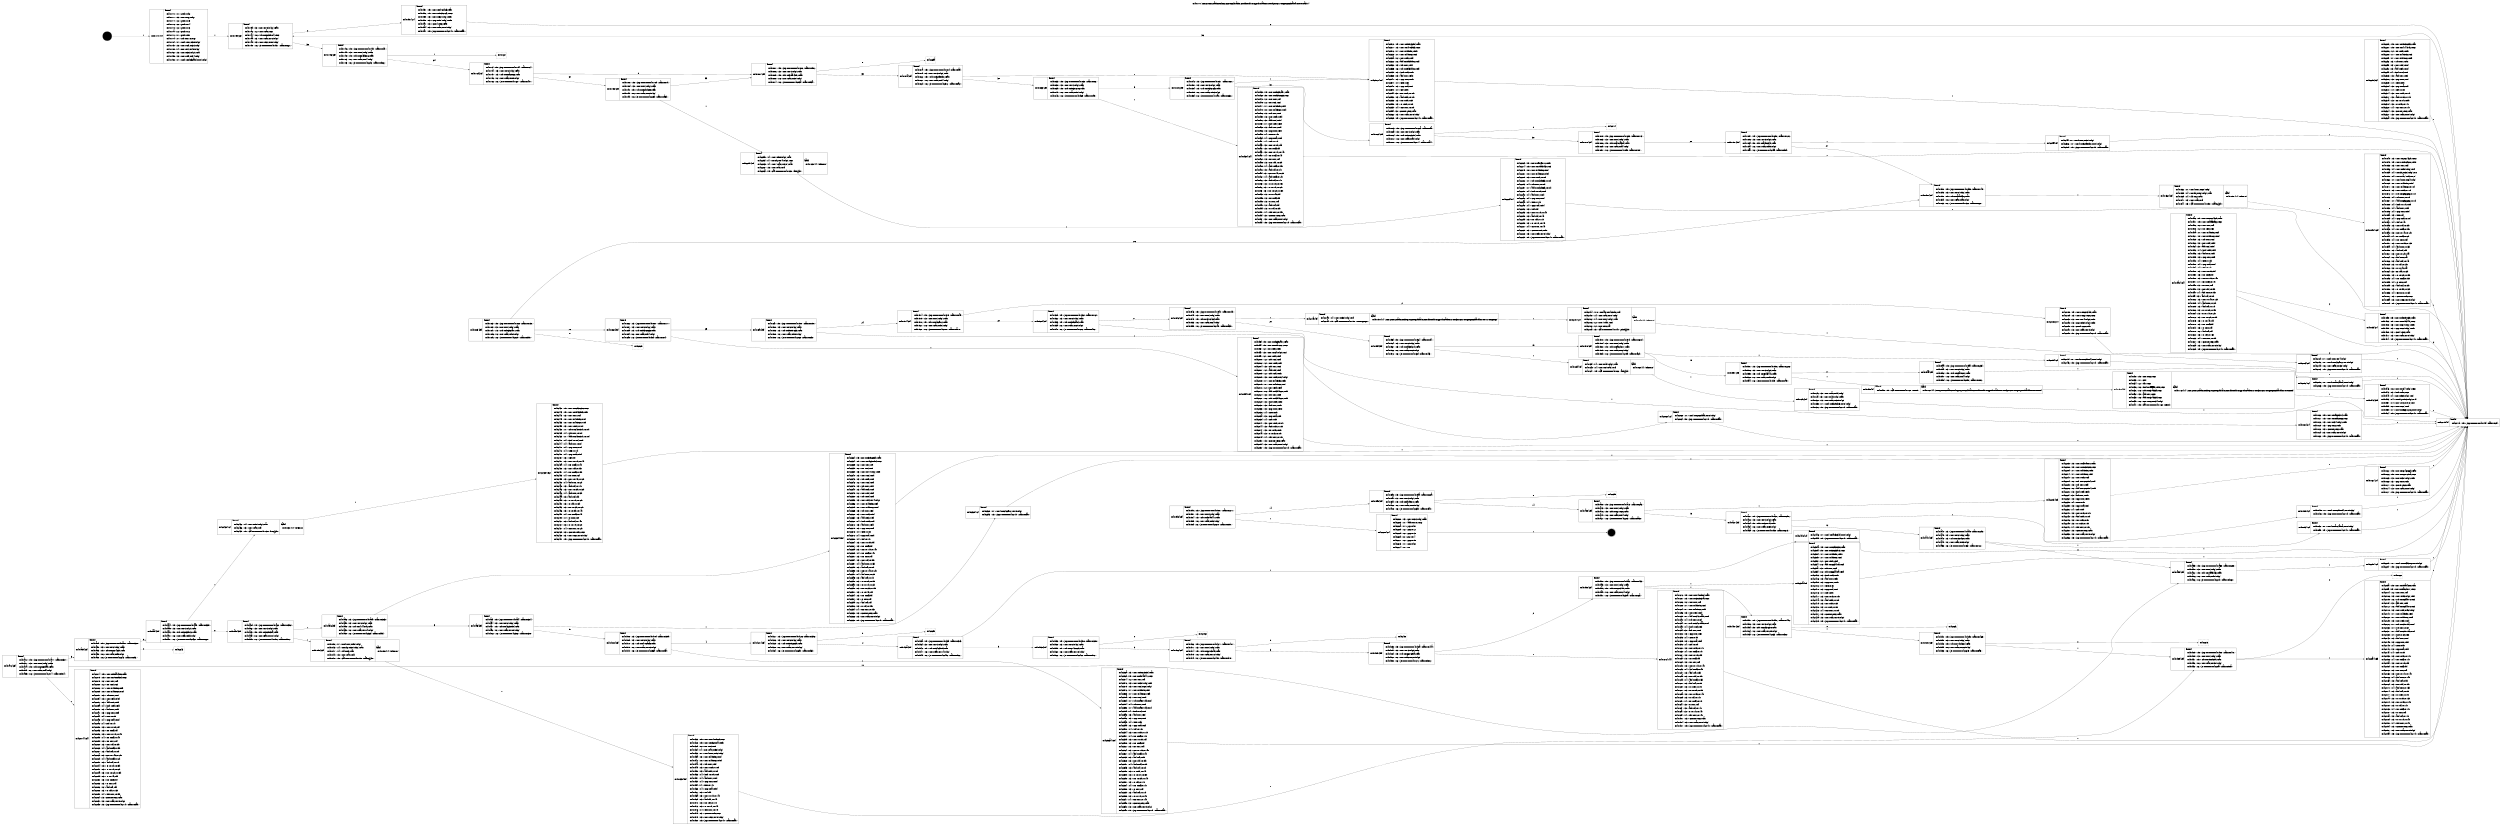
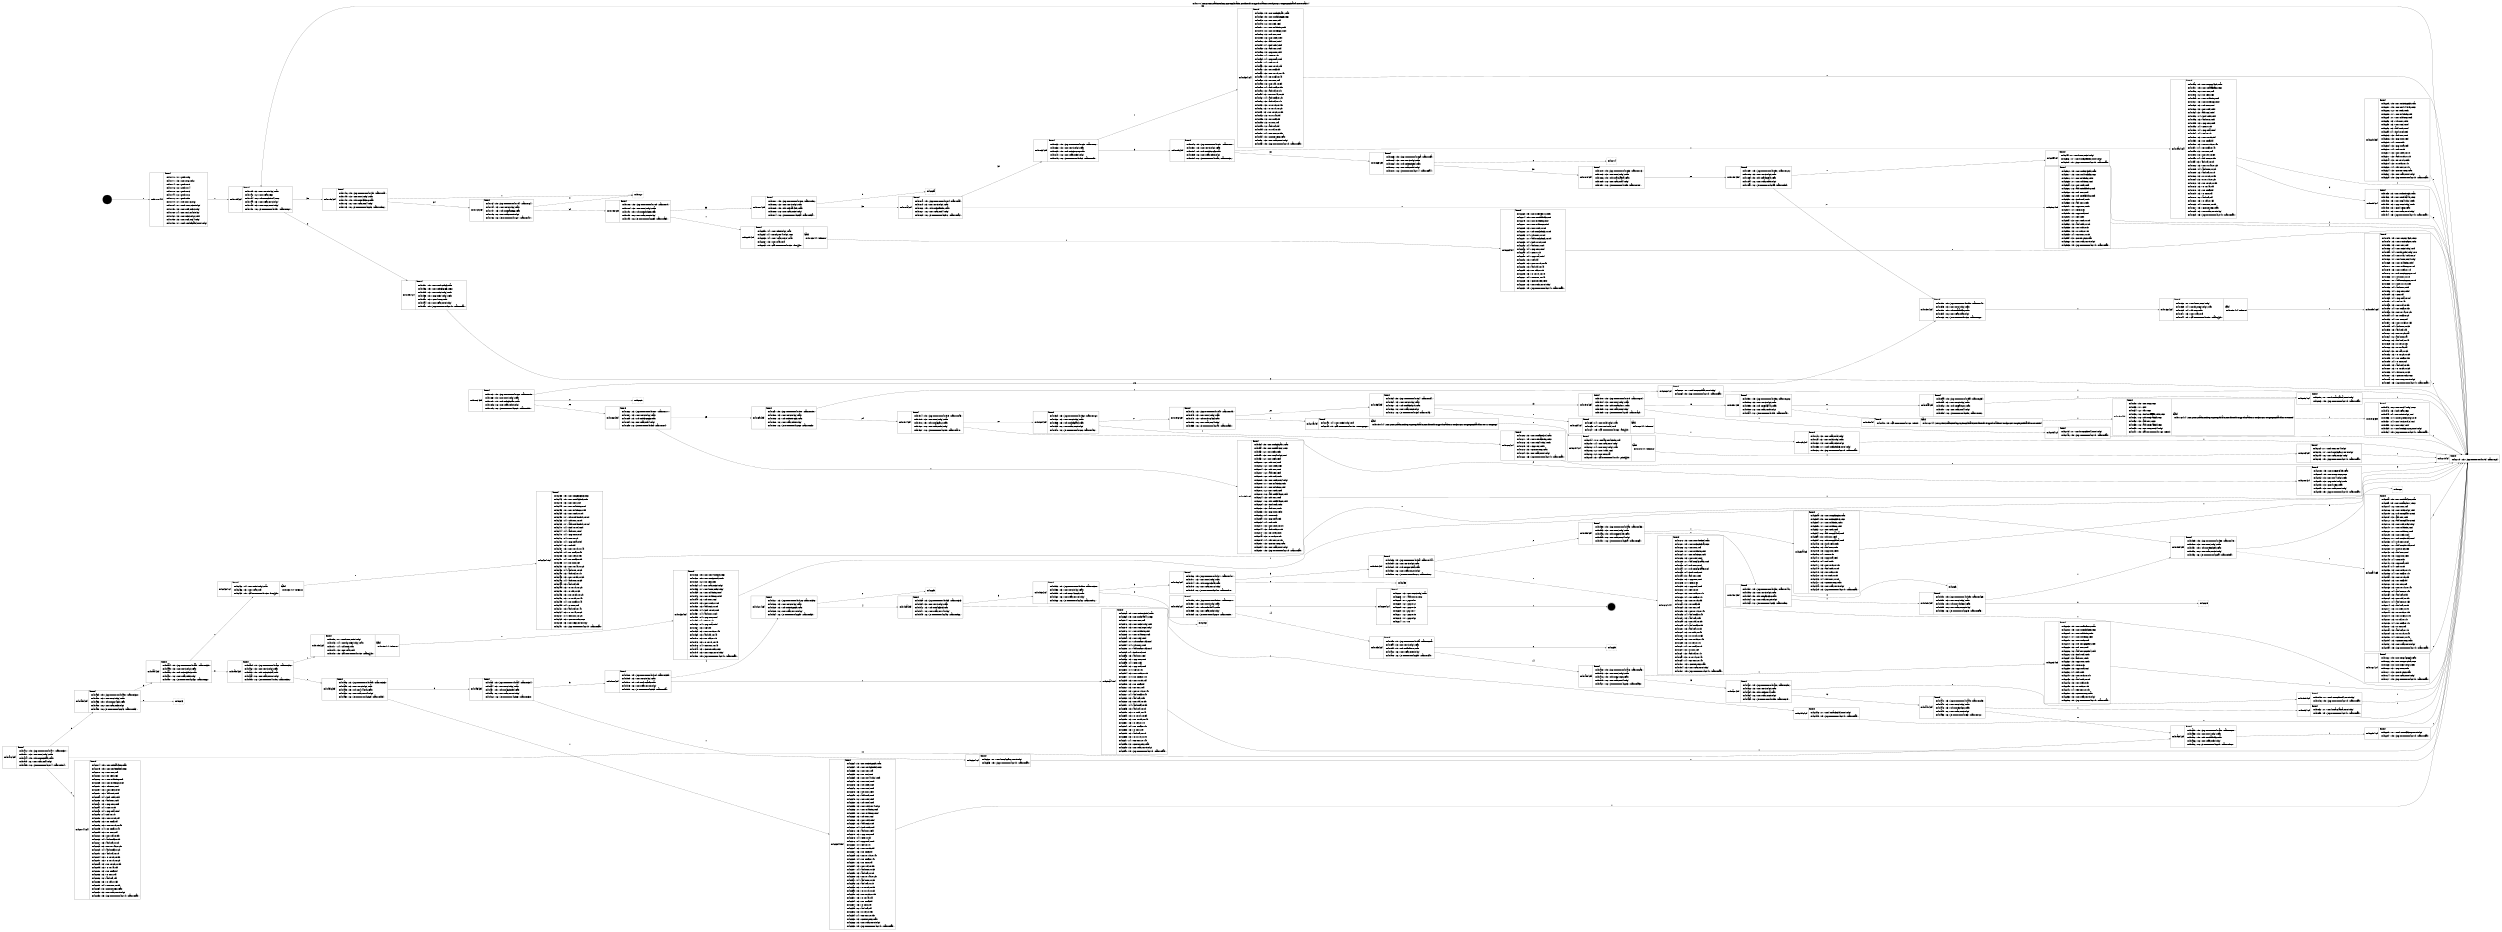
edge "0x4017cf [25]" -> "0x401801 [25]": now "0x4017cf [25]" -> "0x401c27"
edge "0x40184c [25]" -> "0x402512 [88]": now "0x40184c [25]" -> "0x401dac [134]"
